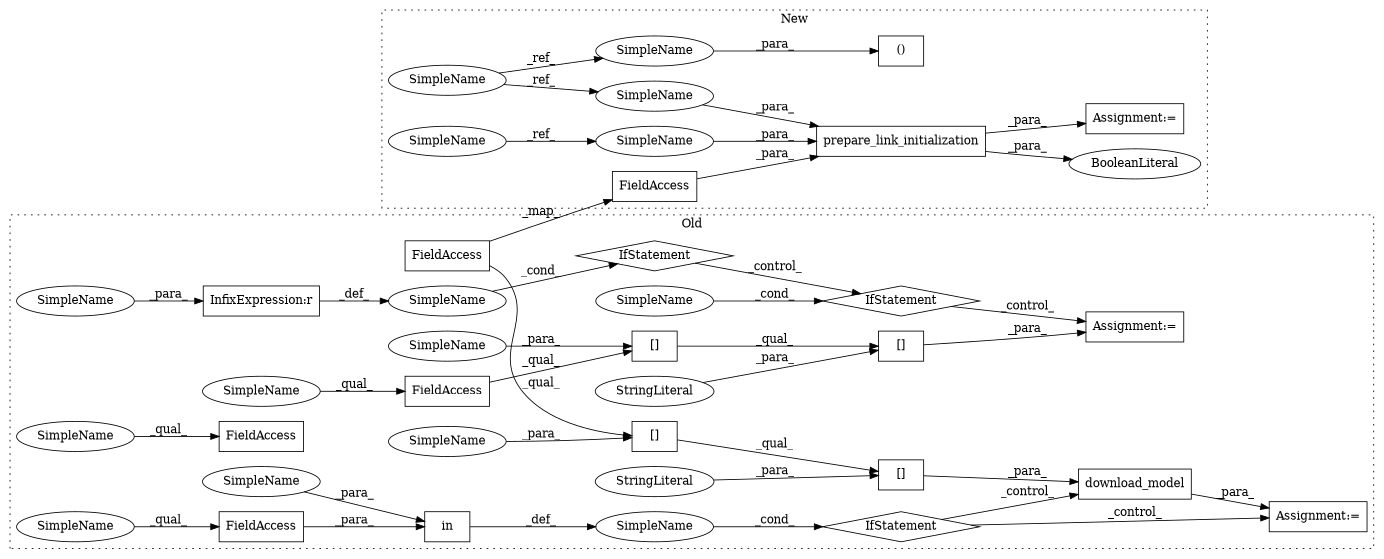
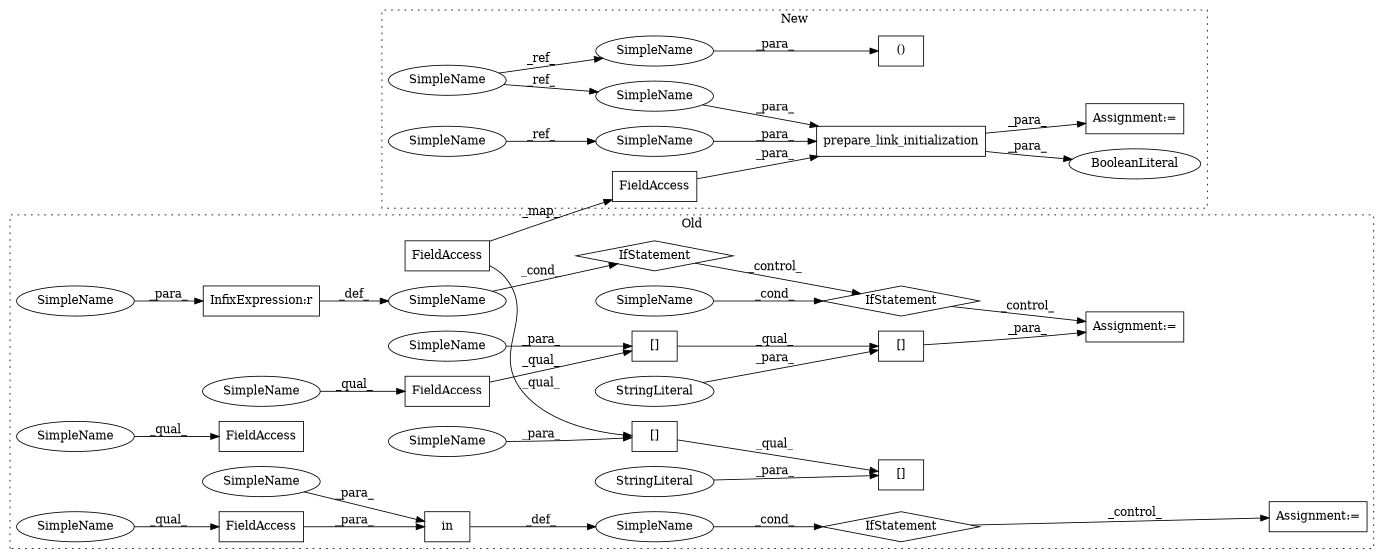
node "download_model": removed
